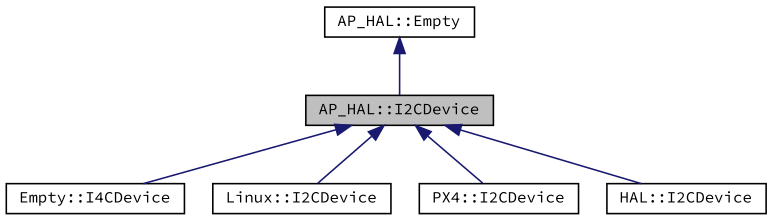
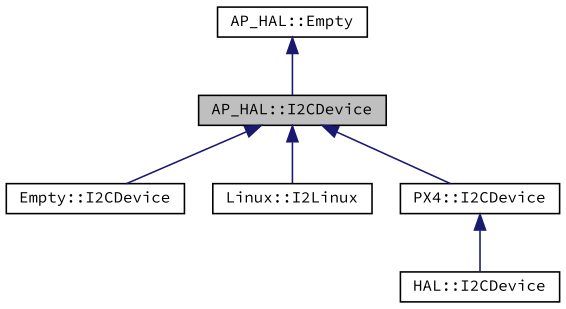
edge "HAL::I2CDevice" -> "AP_HAL::I2CDevice": now "HAL::I2CDevice" -> "PX4::I2CDevice"
node "Empty::I4CDevice": label "Empty::I4CDevice" -> "Empty::I2CDevice"
node "Linux::I2CDevice": label "Linux::I2CDevice" -> "Linux::I2Linux"
